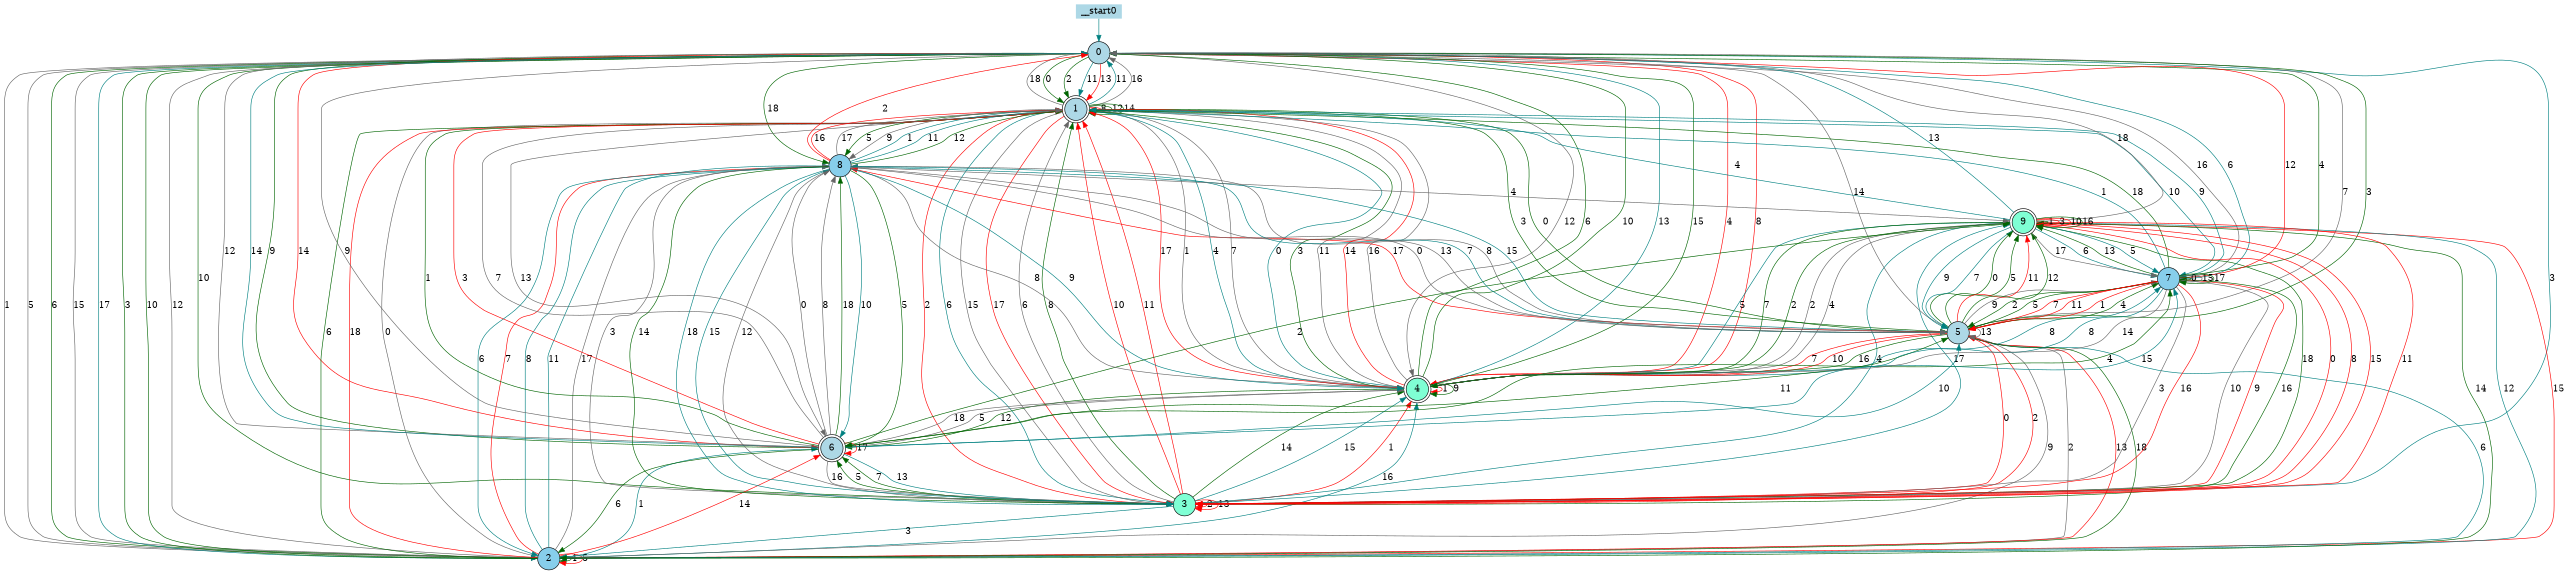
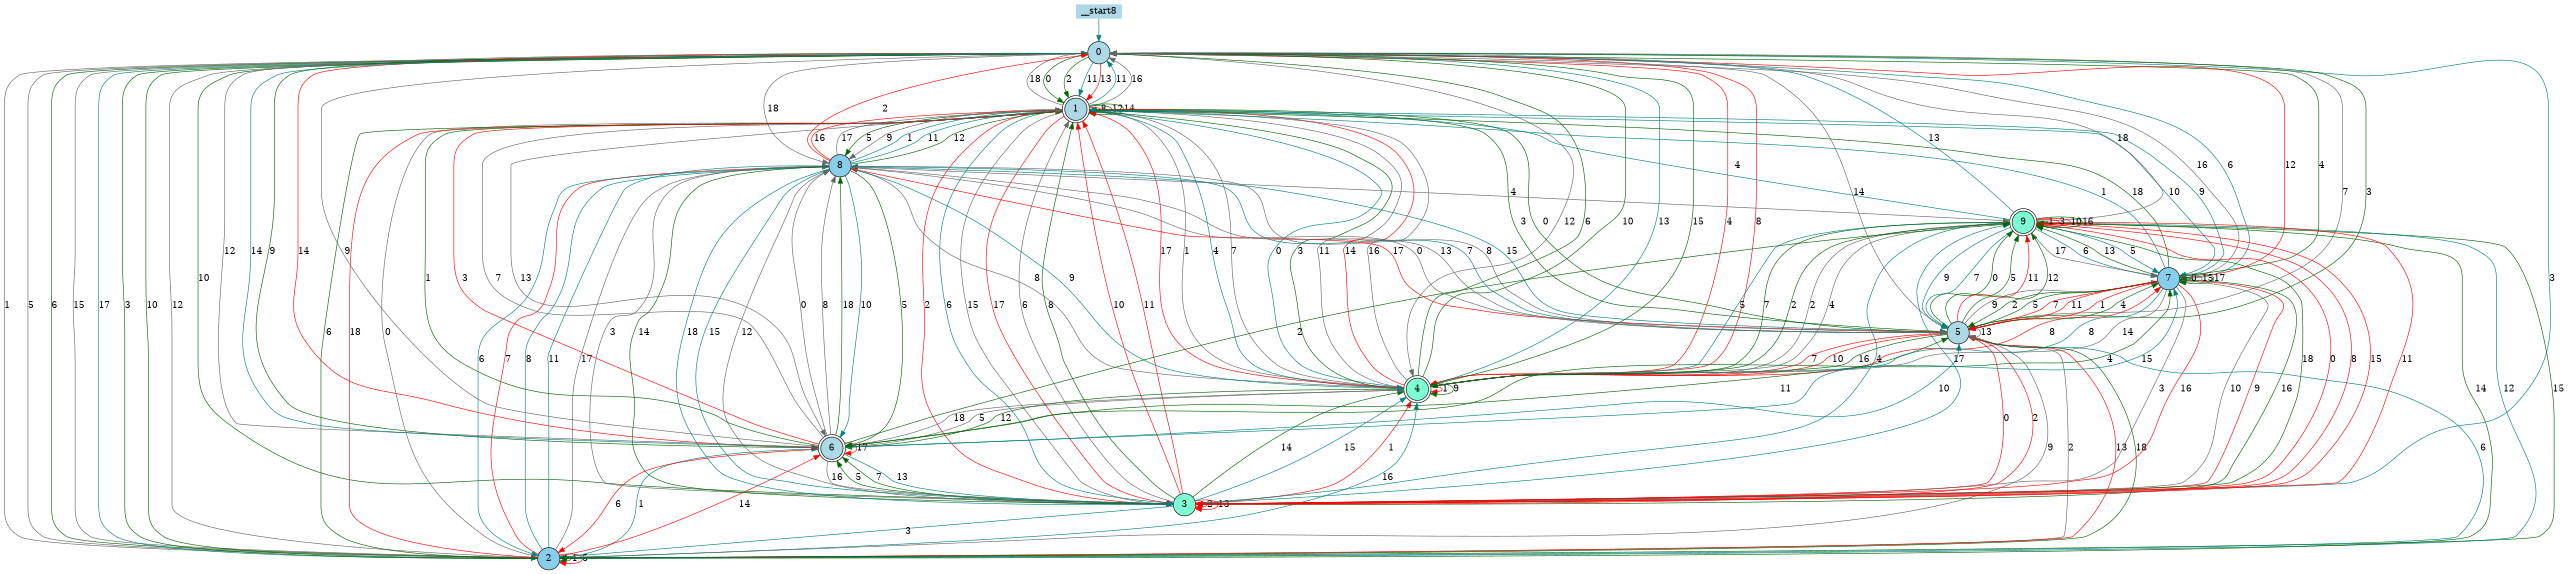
node "__start0": label "__start0" -> "__start8"
edge "0" -> "8": color darkgreen -> gray40
edge "4" -> "7": color teal -> red
edge "6" -> "2": color darkgreen -> red
edge "2" -> "9": color red -> darkgreen
